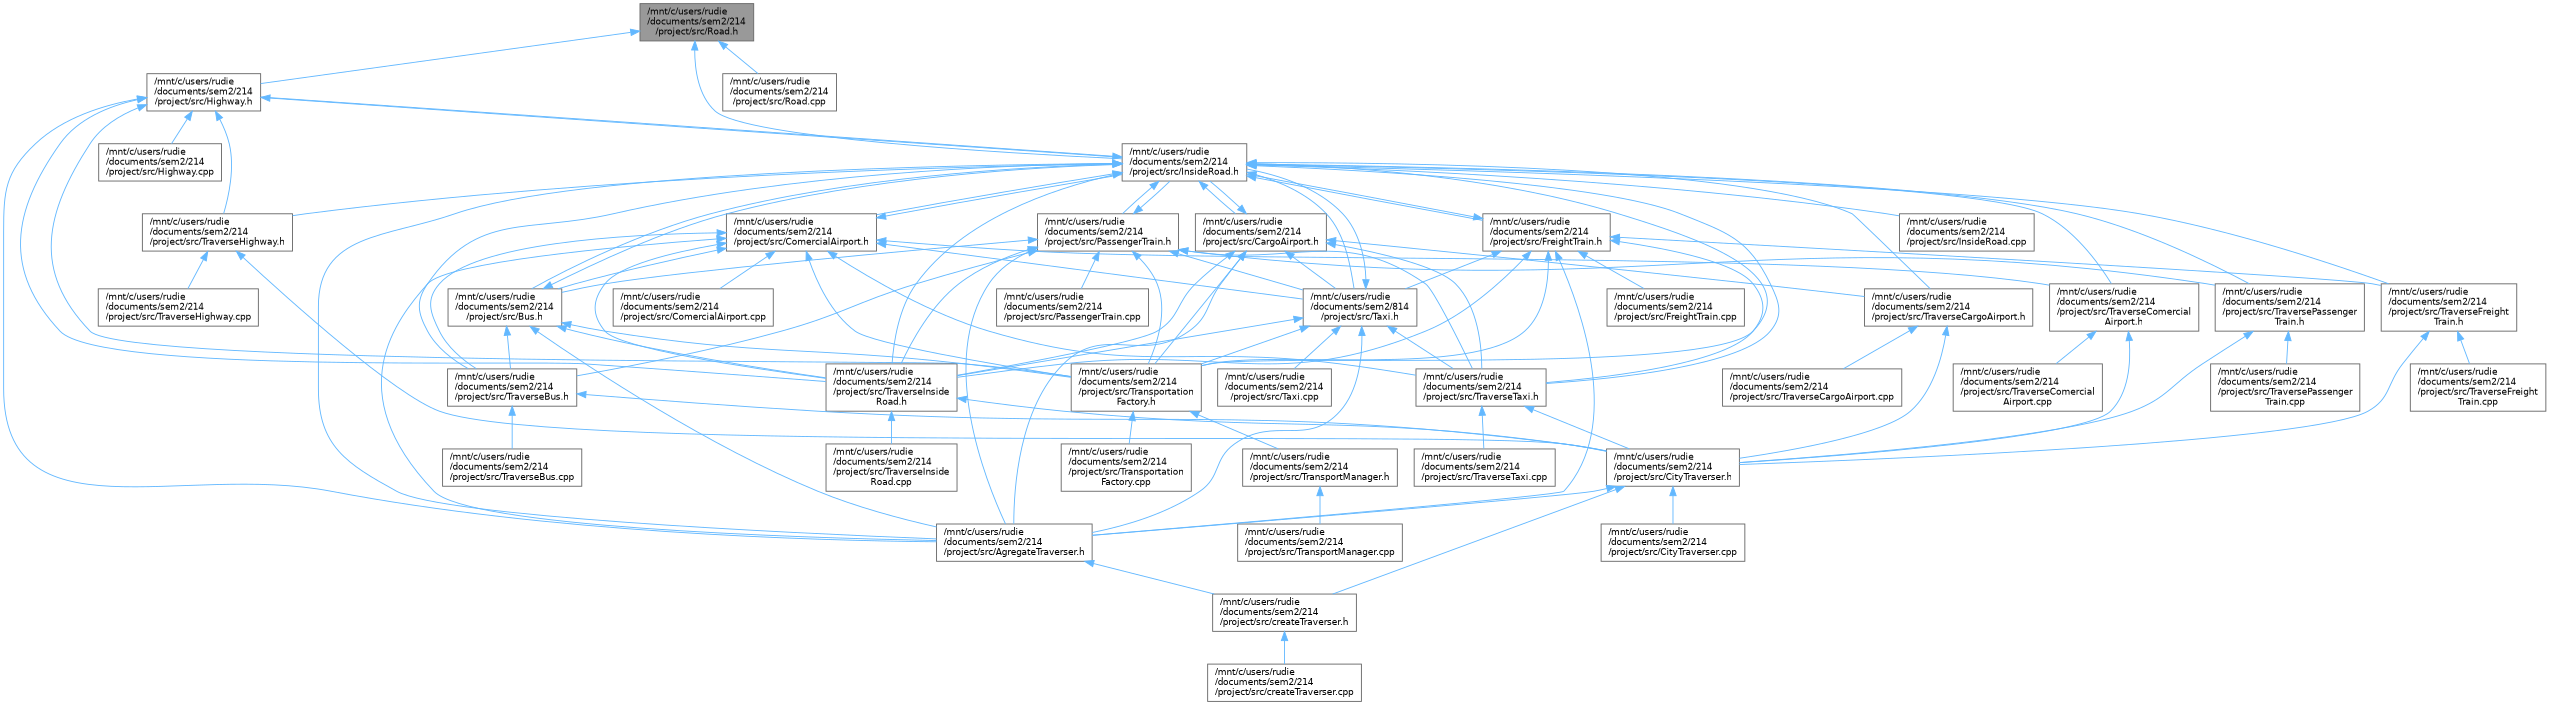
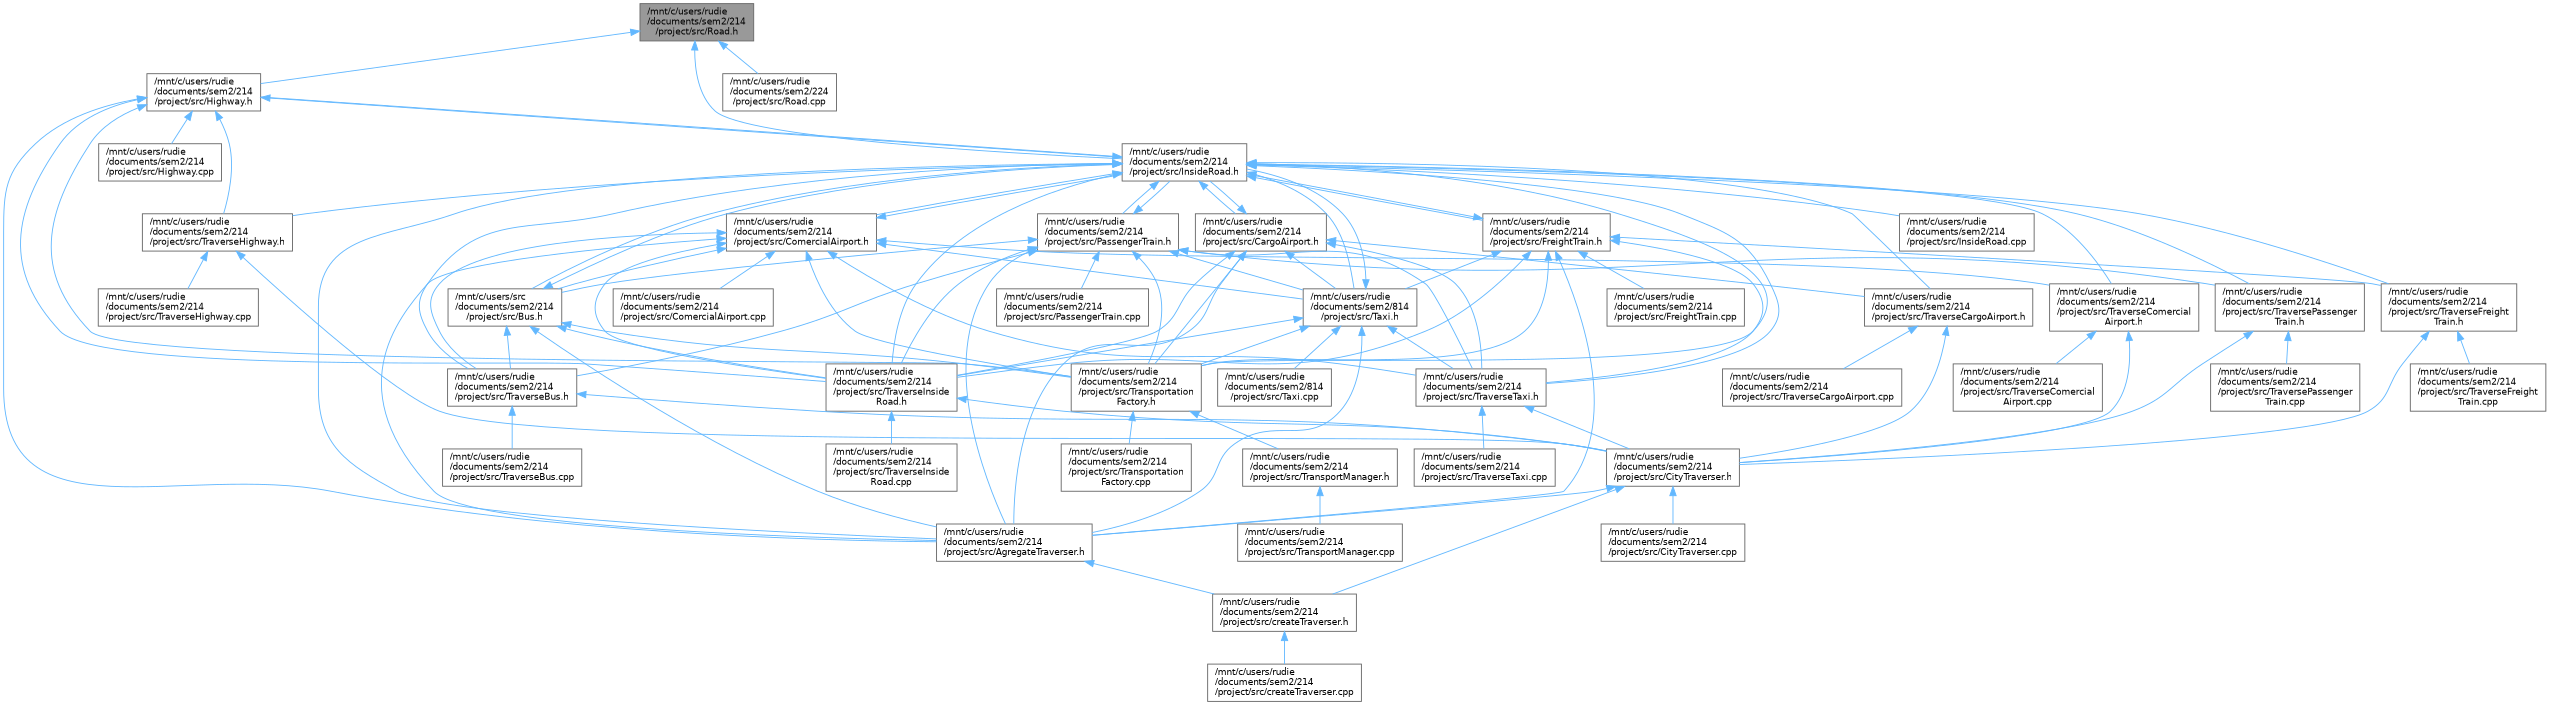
node "/mnt/c/users/rudie /documents/sem2/214 /project/src/Road.cpp": label "/mnt/c/users/rudie /documents/sem2/214 /project/src/Road.cpp" -> "/mnt/c/users/rudie /documents/sem2/224 /project/src/Road.cpp"
node "/mnt/c/users/rudie /documents/sem2/214 /project/src/Bus.h": label "/mnt/c/users/rudie /documents/sem2/214 /project/src/Bus.h" -> "/mnt/c/users/src /documents/sem2/214 /project/src/Bus.h"
node "/mnt/c/users/rudie /documents/sem2/214 /project/src/Taxi.cpp": label "/mnt/c/users/rudie /documents/sem2/214 /project/src/Taxi.cpp" -> "/mnt/c/users/rudie /documents/sem2/814 /project/src/Taxi.cpp"
